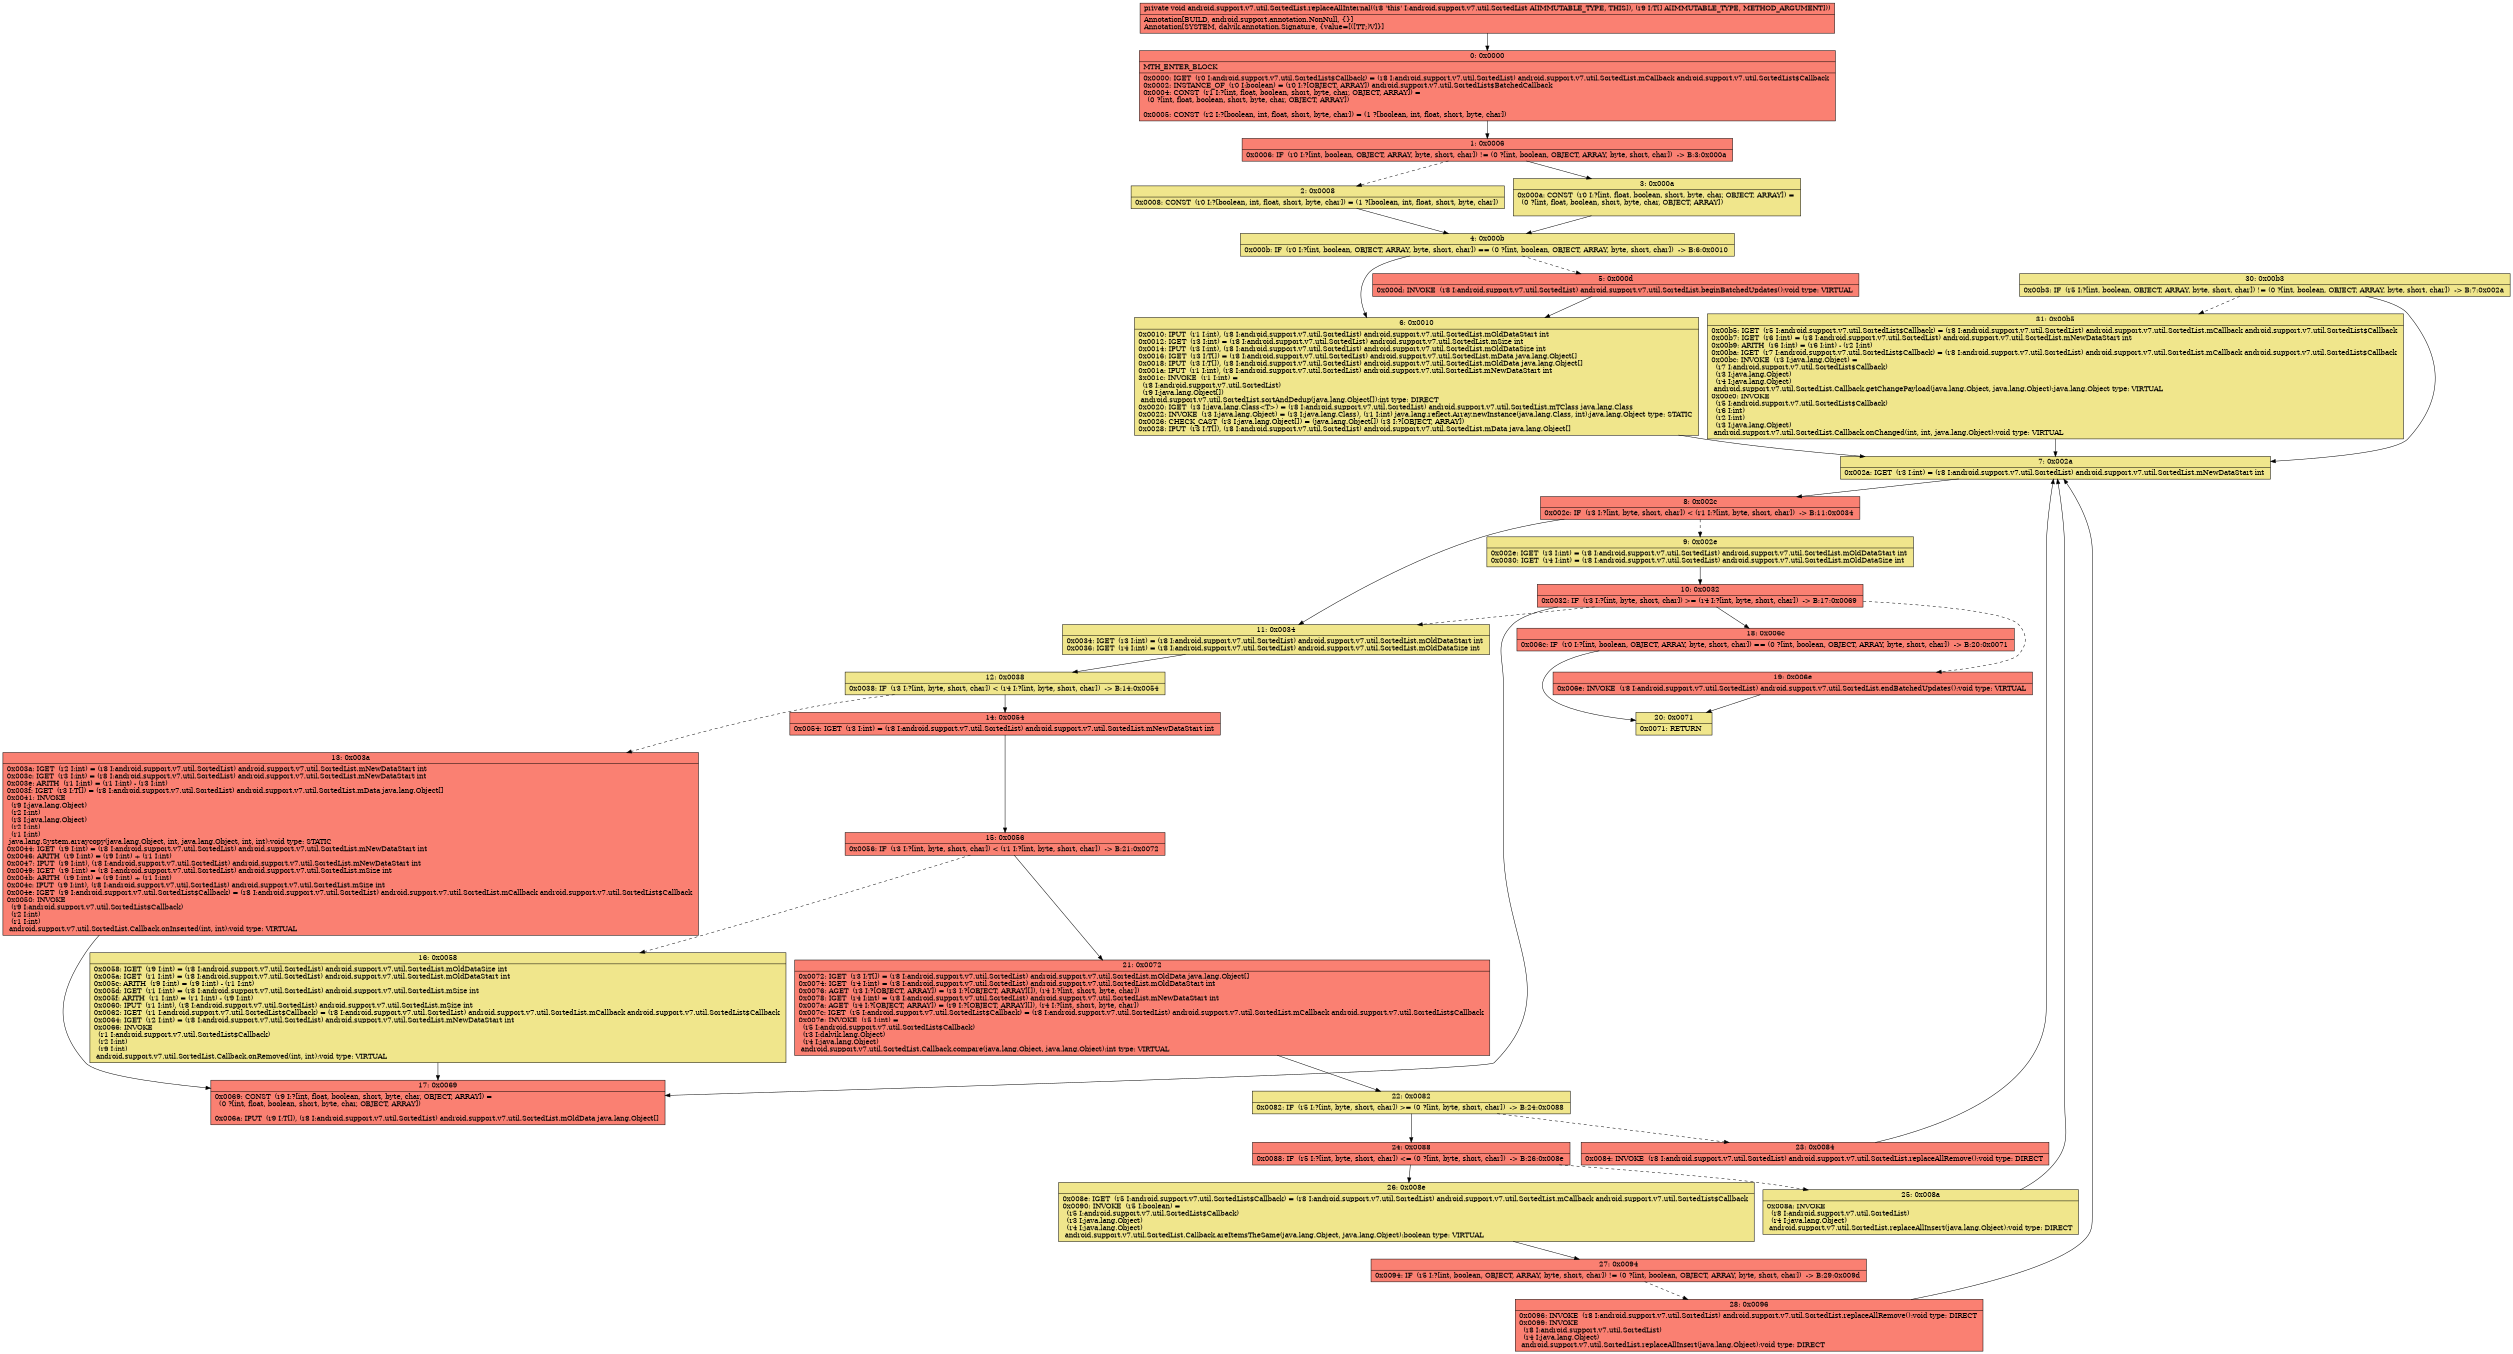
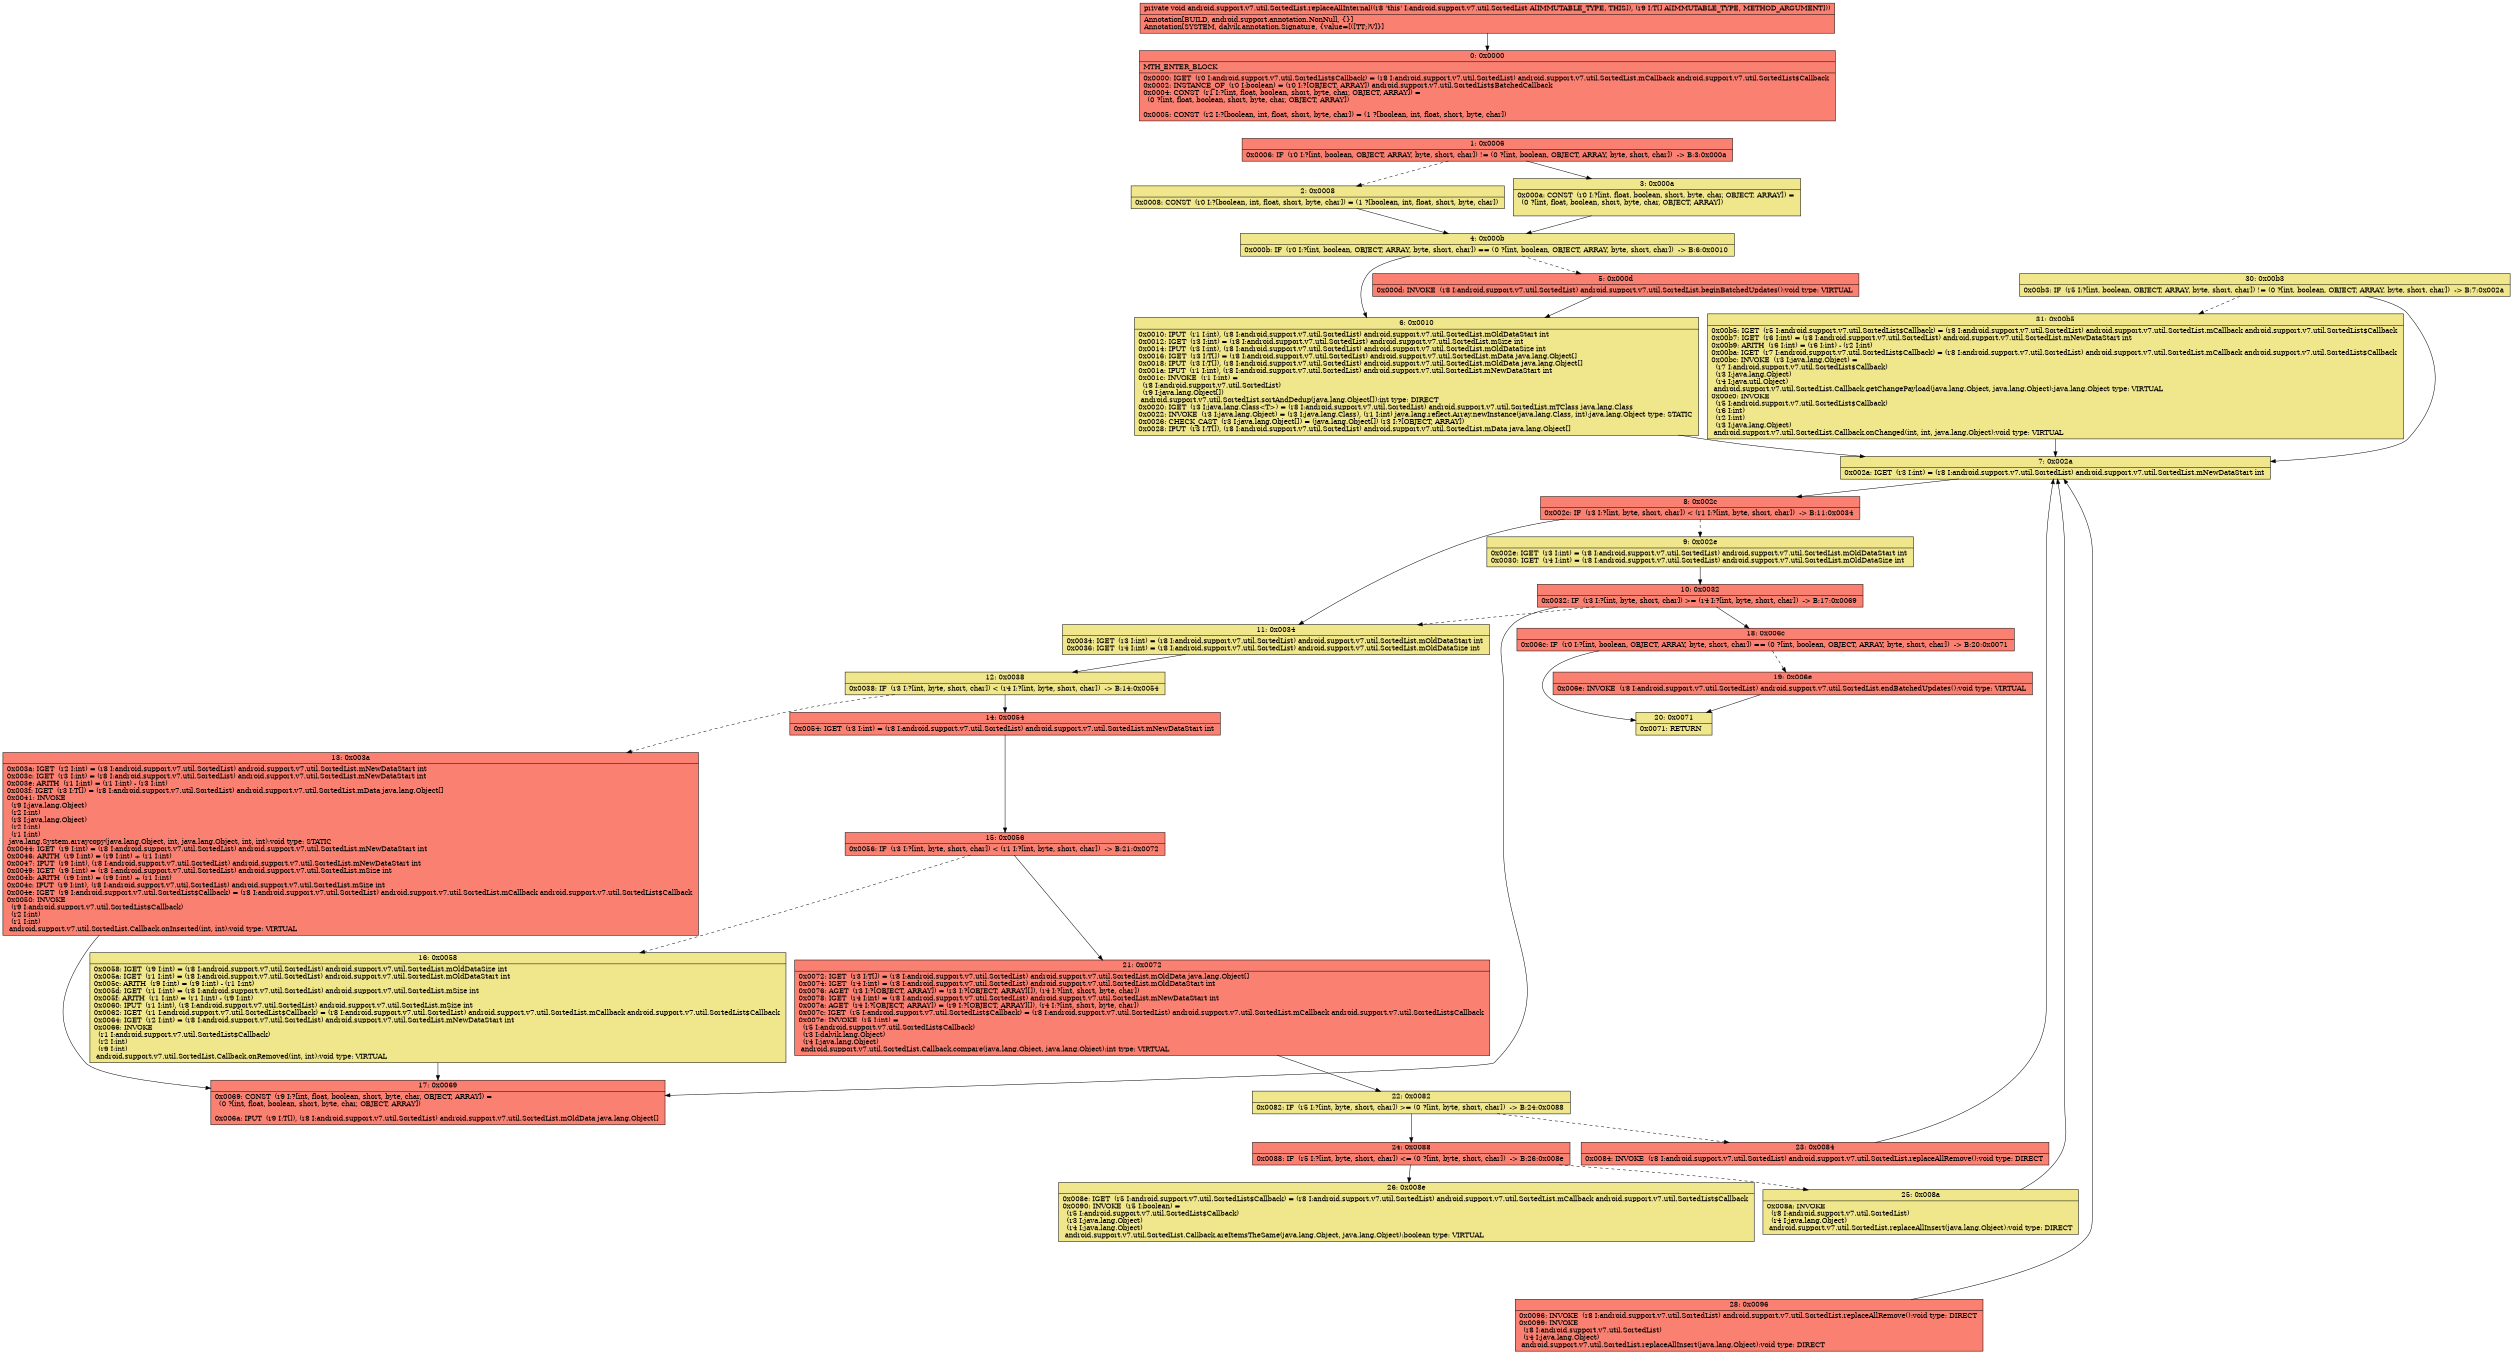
edge "0: 0x0000" -> "1: 0x0006": removed
node "6: 0x0010": text "3x001c: INVOKE  (r1 I:int) =" -> "0x001c: INVOKE  (r1 I:int) ="
node "31: 0x00b5": text "(r4 I:java.lang.Object)" -> "(r4 I:java.util.Object)"
edge "10: 0x0032" -> "19: 0x006e": now "18: 0x006c" -> "19: 0x006e"
node "27: 0x0094": removed
